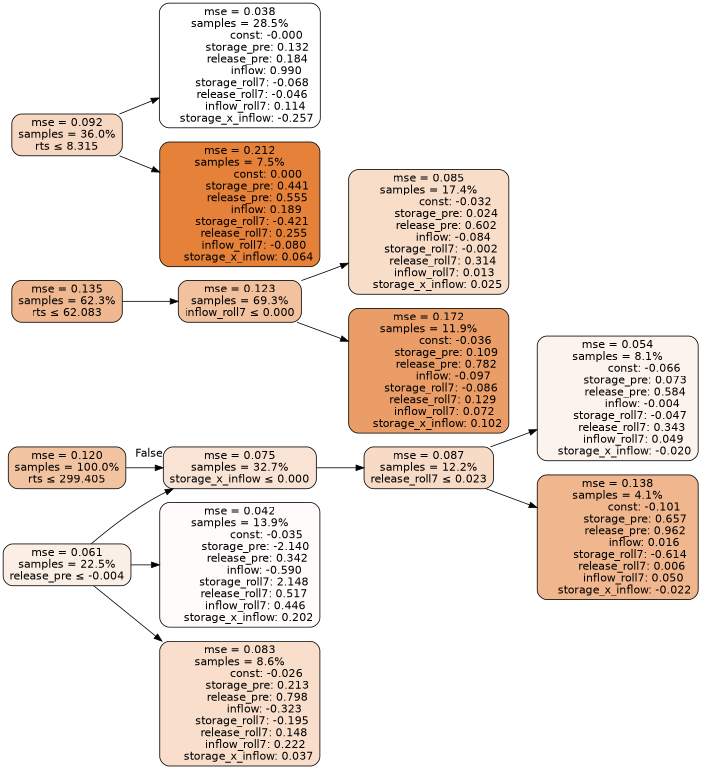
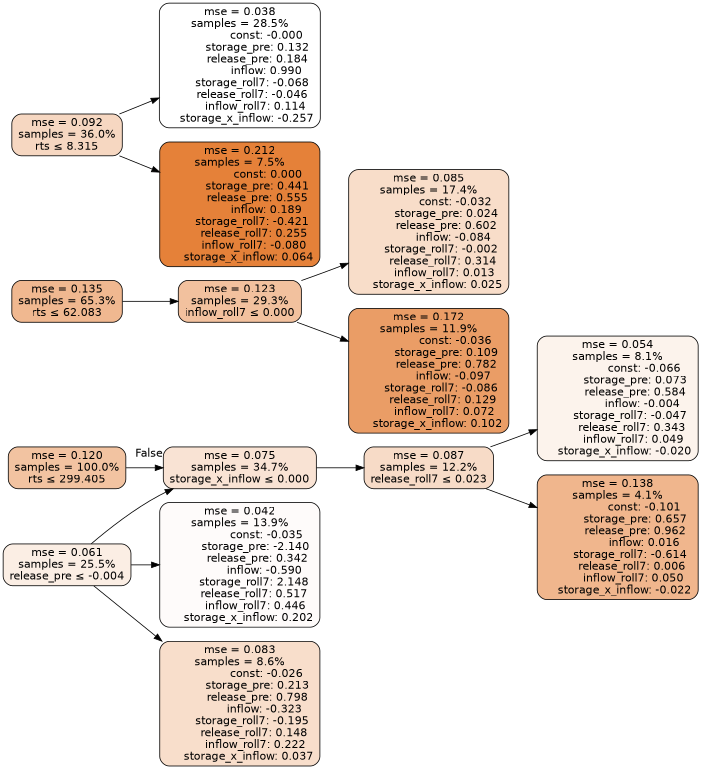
node "mse = 0.135 samples = 62.3% rts ≤ 62.083": label "mse = 0.135 samples = 62.3% rts ≤ 62.083" -> "mse = 0.135 samples = 65.3% rts ≤ 62.083"
node "mse = 0.123 samples = 69.3% inflow_roll7 ≤ 0.000": label "mse = 0.123 samples = 69.3% inflow_roll7 ≤ 0.000" -> "mse = 0.123 samples = 29.3% inflow_roll7 ≤ 0.000"
node "mse = 0.075 samples = 32.7% storage_x_inflow ≤ 0.000": label "mse = 0.075 samples = 32.7% storage_x_inflow ≤ 0.000" -> "mse = 0.075 samples = 34.7% storage_x_inflow ≤ 0.000"
node "mse = 0.061 samples = 22.5% release_pre ≤ -0.004": label "mse = 0.061 samples = 22.5% release_pre ≤ -0.004" -> "mse = 0.061 samples = 25.5% release_pre ≤ -0.004"
